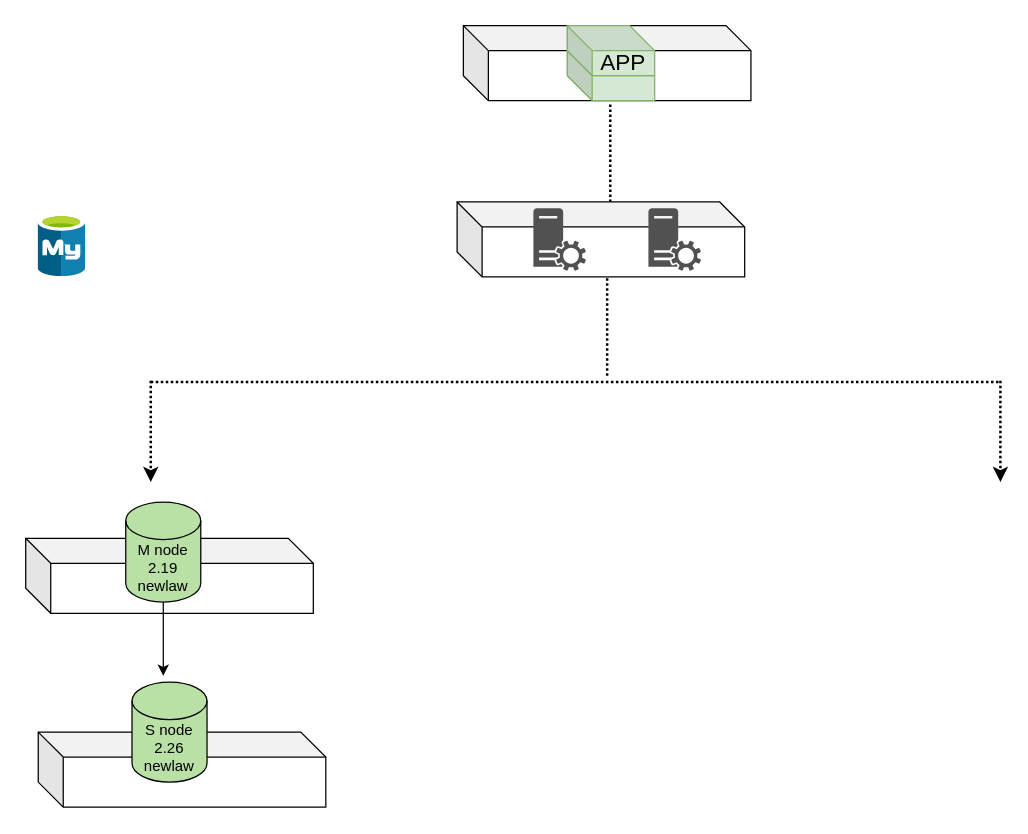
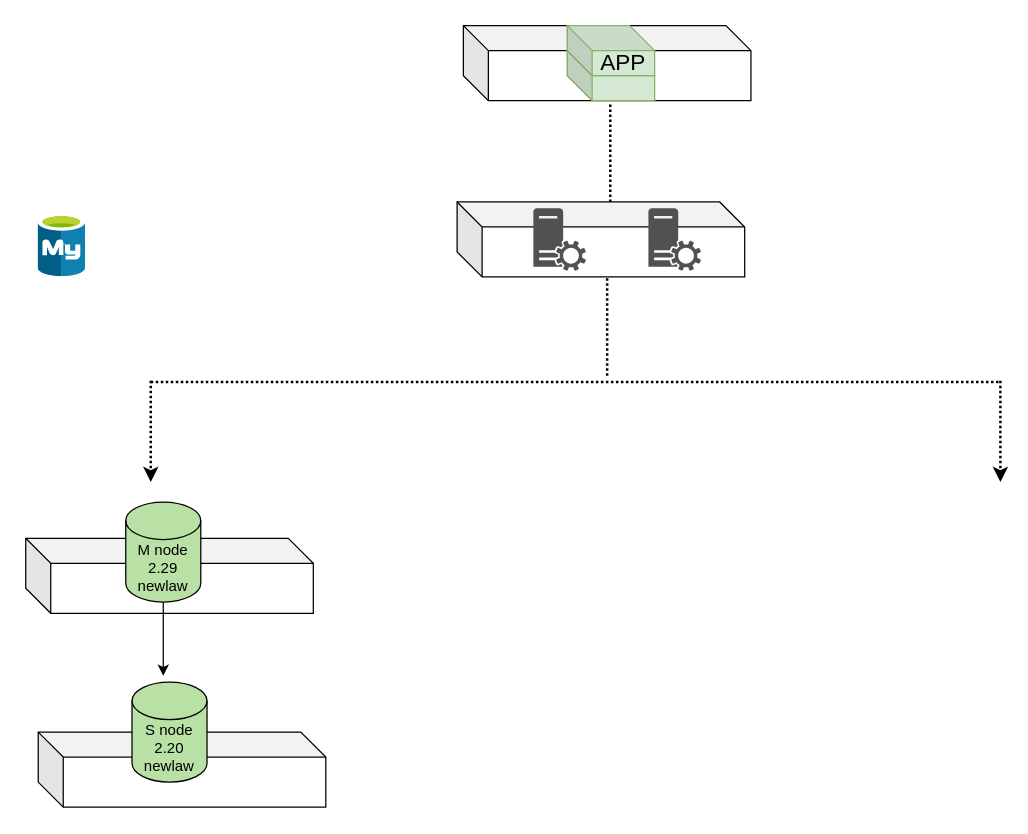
node "M node 2.19 newlaw": label "M node 2.19 newlaw" -> "M node 2.29 newlaw"
node "S node 2.26 newlaw": label "S node 2.26 newlaw" -> "S node 2.20 newlaw"
